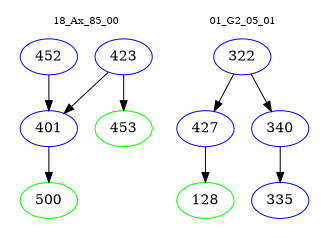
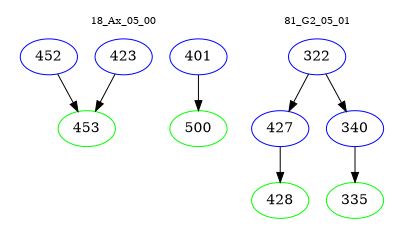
cluster "18_Ax_85_00": label "18_Ax_85_00" -> "18_Ax_05_00"
cluster "01_G2_05_01": label "01_G2_05_01" -> "81_G2_05_01"
edge "452" -> "401": now "452" -> "453"
edge "423" -> "401": removed
node "128": label "128" -> "428"
node "335": color blue -> green
